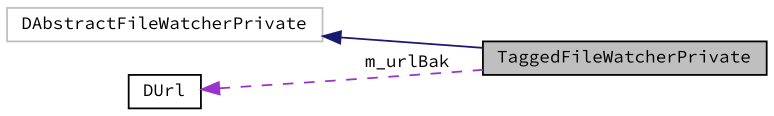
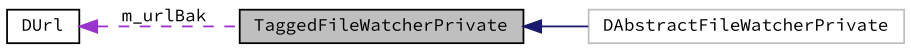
edge "TaggedFileWatcherPrivate" -> "DAbstractFileWatcherPrivate": reversed
